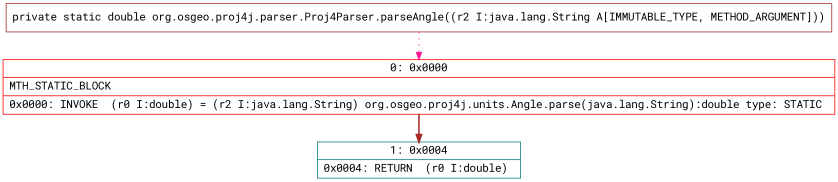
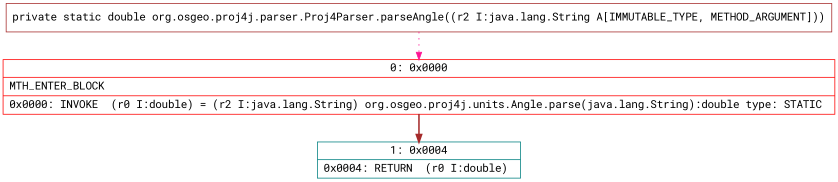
node "0: 0x0000": text "MTH_STATIC_BLOCK" -> "MTH_ENTER_BLOCK"
